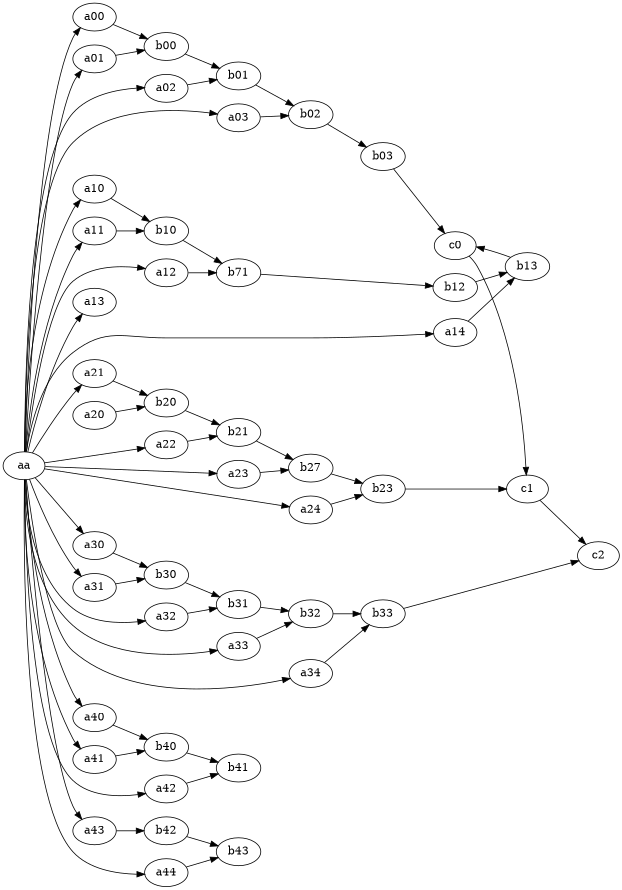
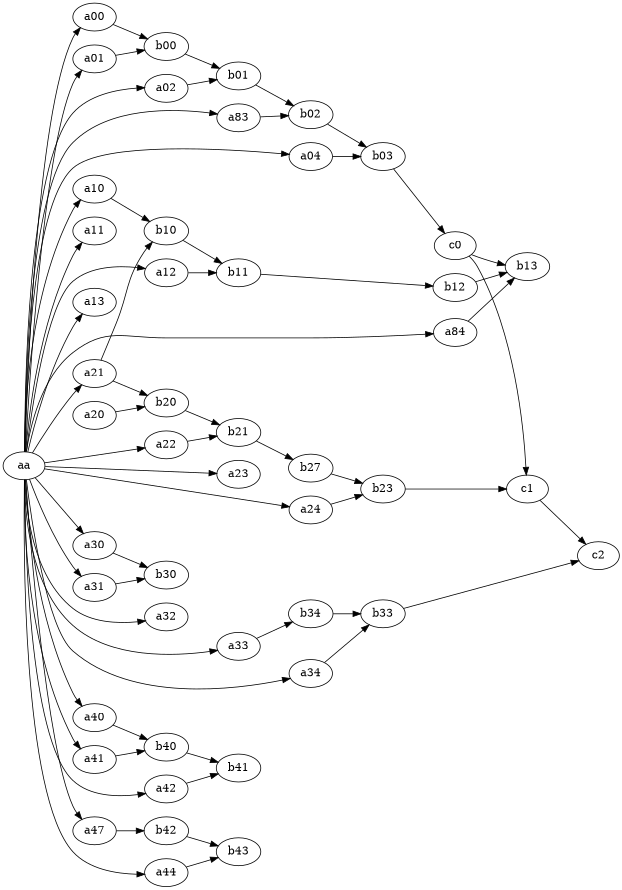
node "a03": label "a03" -> "a83"
node "a04": added
edge "a11" -> "b10": now "a21" -> "b10"
edge "b13" -> "c0": reversed
node "b71": label "b71" -> "b11"
node "a14": label "a14" -> "a84"
edge "a23" -> "b27": removed
node "b31": removed
node "b32": label "b32" -> "b34"
node "a43": label "a43" -> "a47"
